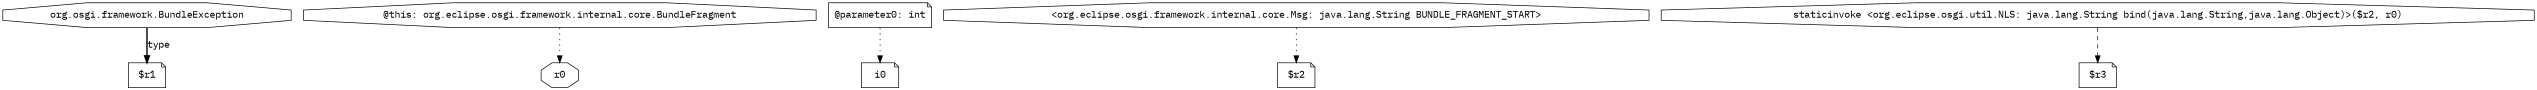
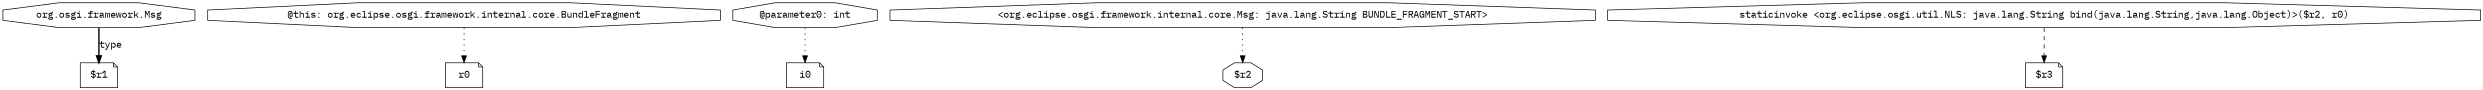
node "org.osgi.framework.BundleException": label "org.osgi.framework.BundleException" -> "org.osgi.framework.Msg"
node "@parameter0: int": shape note -> octagon
node "r0": shape octagon -> note
node "$r2": shape note -> octagon
